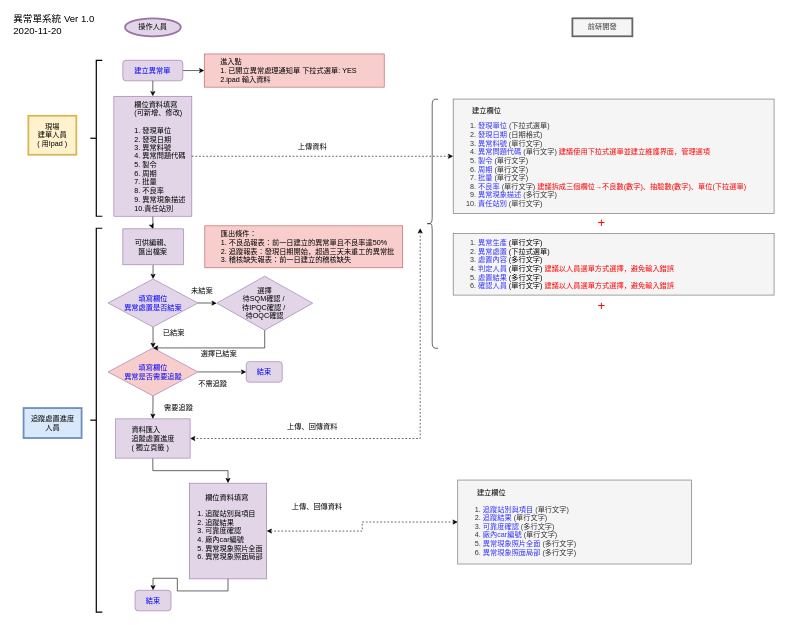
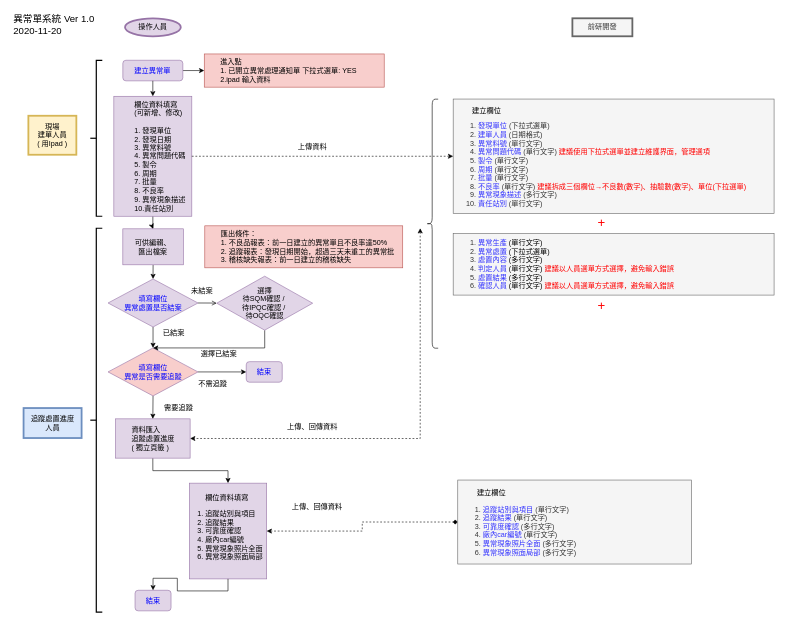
node "建立欄位 發現單位 (下拉式選單) 發現日期 (日期格式) 異常料號 (單行文字) 異常問題代碼 (單行文字) 建議使用下拉式選單並建立維護界面，管理選項 製令 (單行文字) 周期 (單行文字) 批量 (單行文字) 不良率 (單行文字) 建議拆成三個欄位→不良數(數字)、抽驗數(數字)、單位(下拉選單) 異常現象描述 (多行文字) 責任站別 (單行文字)": label "建立欄位 發現單位 (下拉式選單) 發現日期 (日期格式) 異常料號 (單行文字) 異常問題代碼 (單行文字) 建議使用下拉式選單並建立維護界面，管理選項 製令 (單行文字) 周期 (單行文字) 批量 (單行文字) 不良率 (單行文字) 建議拆成三個欄位→不良數(數字)、抽驗數(數字)、單位(下拉選單) 異常現象描述 (多行文字) 責任站別 (單行文字)" -> "建立欄位 發現單位 (下拉式選單) 建單人員 (日期格式) 異常料號 (單行文字) 異常問題代碼 (單行文字) 建議使用下拉式選單並建立維護界面，管理選項 製令 (單行文字) 周期 (單行文字) 批量 (單行文字) 不良率 (單行文字) 建議拆成三個欄位→不良數(數字)、抽驗數(數字)、單位(下拉選單) 異常現象描述 (多行文字) 責任站別 (單行文字)"
edge "填寫欄位 異常處置是否結案" -> "選擇 待SQM確認 / 待IPQC確認 / 待OQC確認": arrowhead classic -> open
edge "建立欄位 追蹤站別與項目 (單行文字) 追蹤結果 (單行文字) 可靠度確認 (多行文字) 廠內car編號 (單行文字) 異常現象照片全面 (多行文字) 異常現象照面局部 (多行文字)" -- "欄位資料填寫 追蹤站別與項目 追蹤結果 可靠度確認 廠內car編號 異常現象照片全面 異常現象照面局部": arrowhead classic -> diamond
